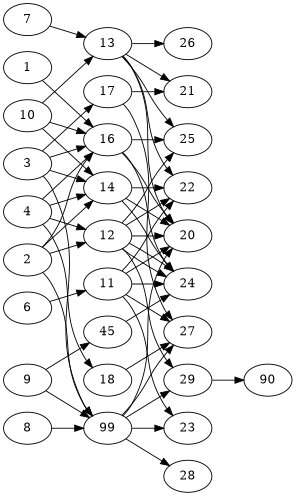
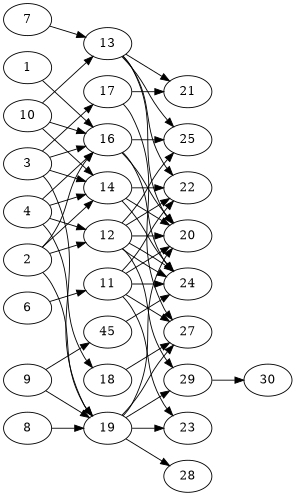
node "26": removed
node "90": label "90" -> "30"
node "99": label "99" -> "19"
